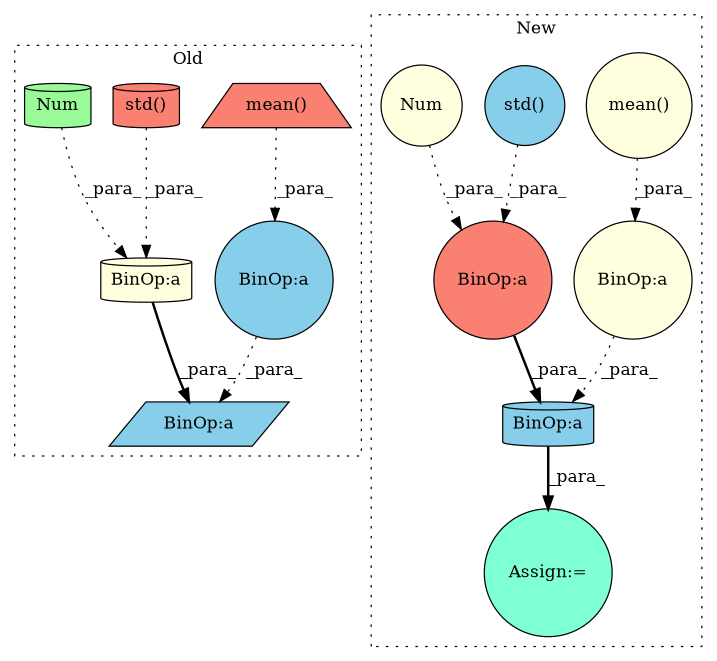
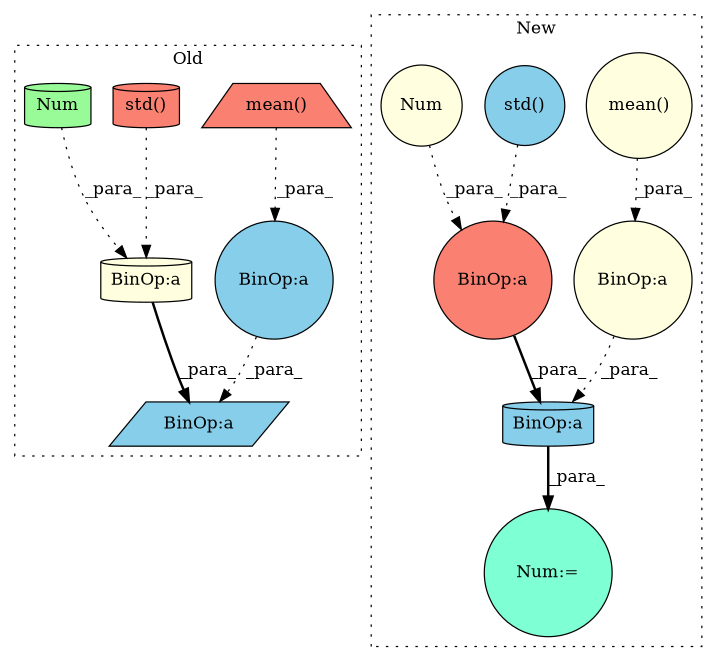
node "Assign:=": label "Assign:=" -> "Num:="
